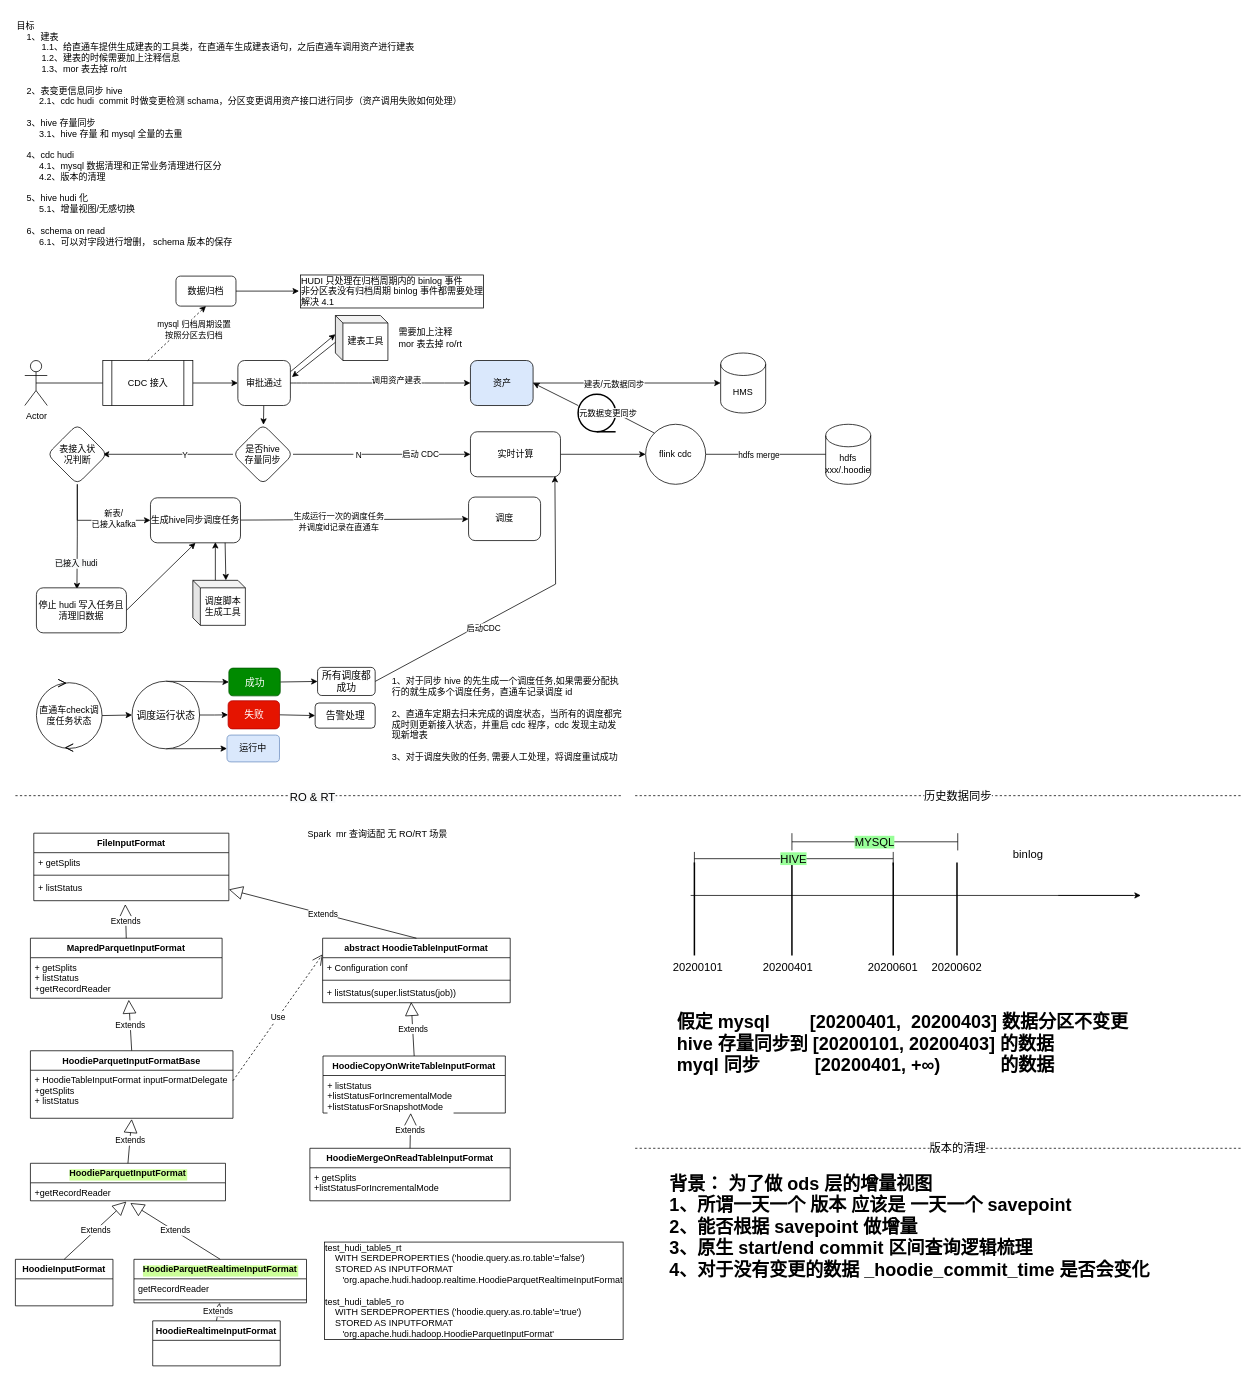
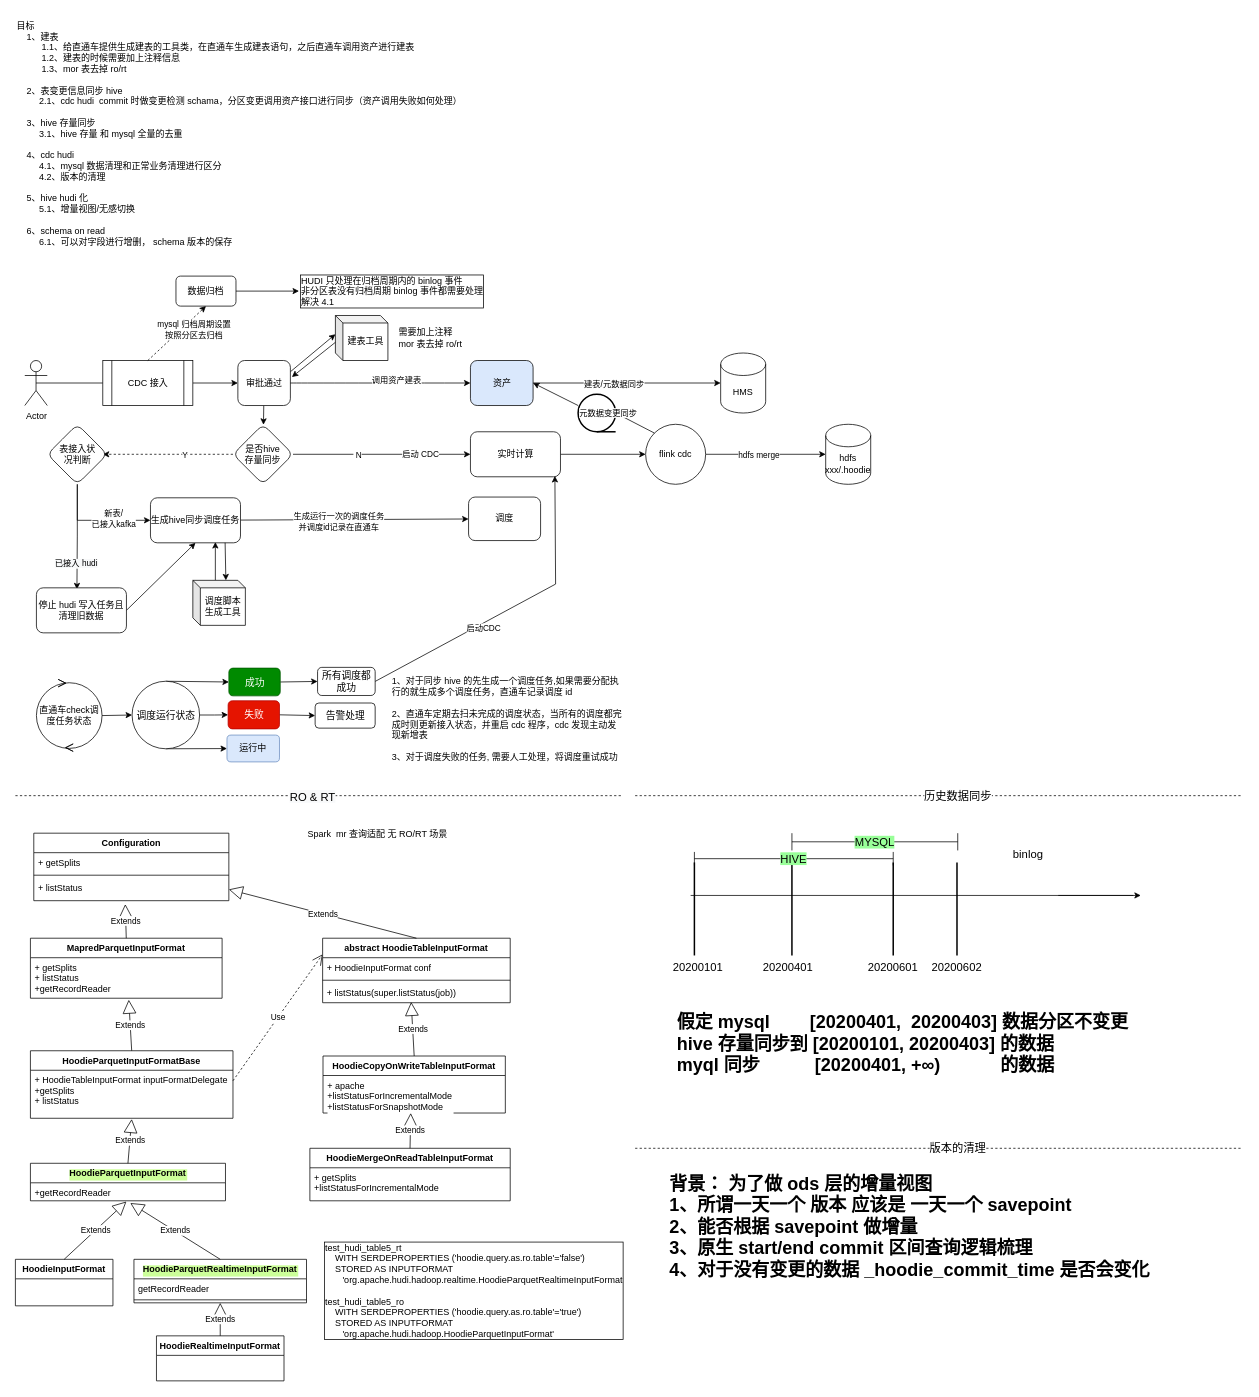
edge "是否hive 存量同步" -> "表接入状 况判断": style solid -> dashed
edge "flink cdc" -- "hdfs xxx/.hoodie": arrowhead none -> classic
node "FileInputFormat": label "FileInputFormat" -> "Configuration"
node "+ Configuration conf": label "+ Configuration conf" -> "+ HoodieInputFormat conf"
node "+ listStatus +listStatusForIncrementalMode +listStatusForSnapshotMode": label "+ listStatus +listStatusForIncrementalMode +listStatusForSnapshotMode" -> "+ apache +listStatusForIncrementalMode +listStatusForSnapshotMode"
node "HoodieRealtimeInputFormat": moved (216, 1343) -> (220, 1358)
